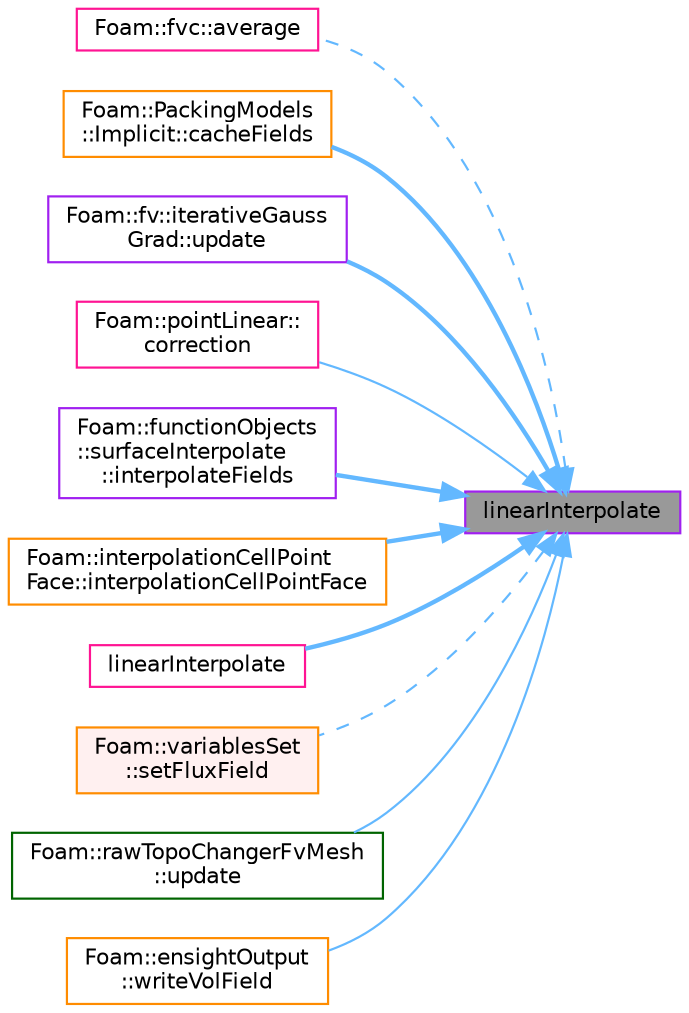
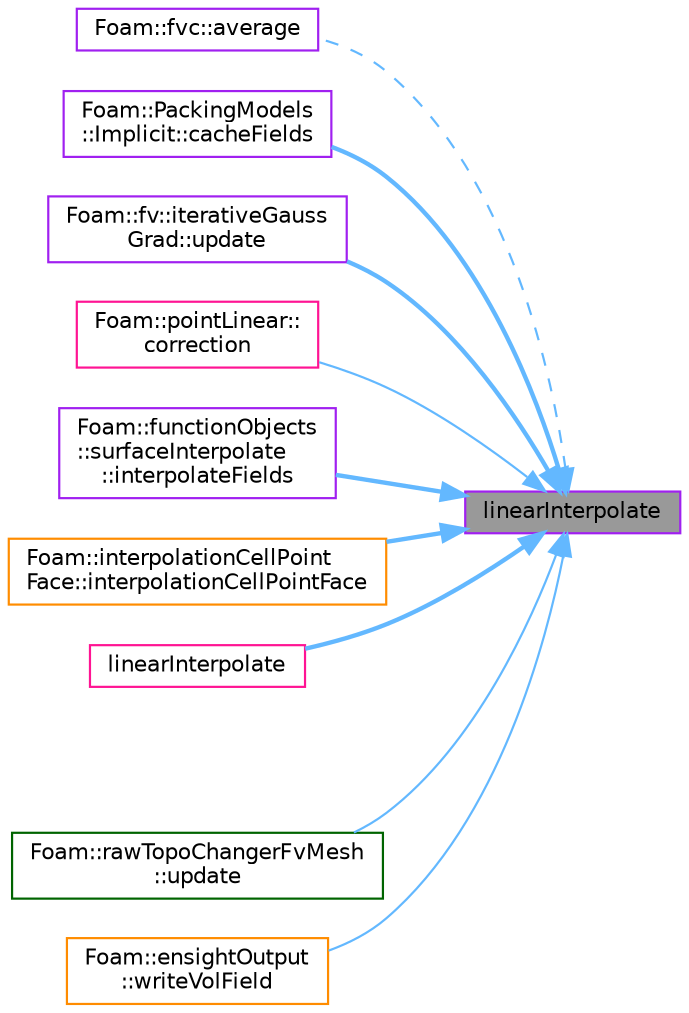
node "Foam::fvc::average": color deeppink -> purple
node "Foam::PackingModels ::Implicit::cacheFields": color darkorange -> purple
node "Foam::variablesSet ::setFluxField": removed
